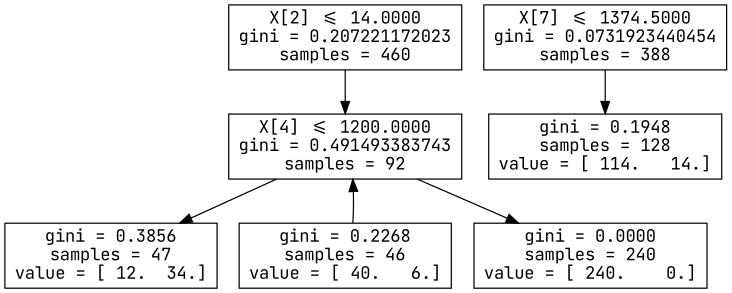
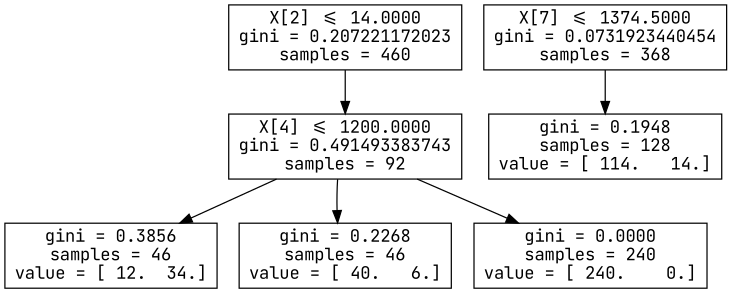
node "X[7] <= 1374.5000 gini = 0.0731923440454 samples = 388": label "X[7] <= 1374.5000 gini = 0.0731923440454 samples = 388" -> "X[7] <= 1374.5000 gini = 0.0731923440454 samples = 368"
edge "gini = 0.2268 samples = 46 value = [ 40.   6.]" -> "X[4] <= 1200.0000 gini = 0.491493383743 samples = 92": reversed
node "gini = 0.3856 samples = 47 value = [ 12.  34.]": label "gini = 0.3856 samples = 47 value = [ 12.  34.]" -> "gini = 0.3856 samples = 46 value = [ 12.  34.]"
